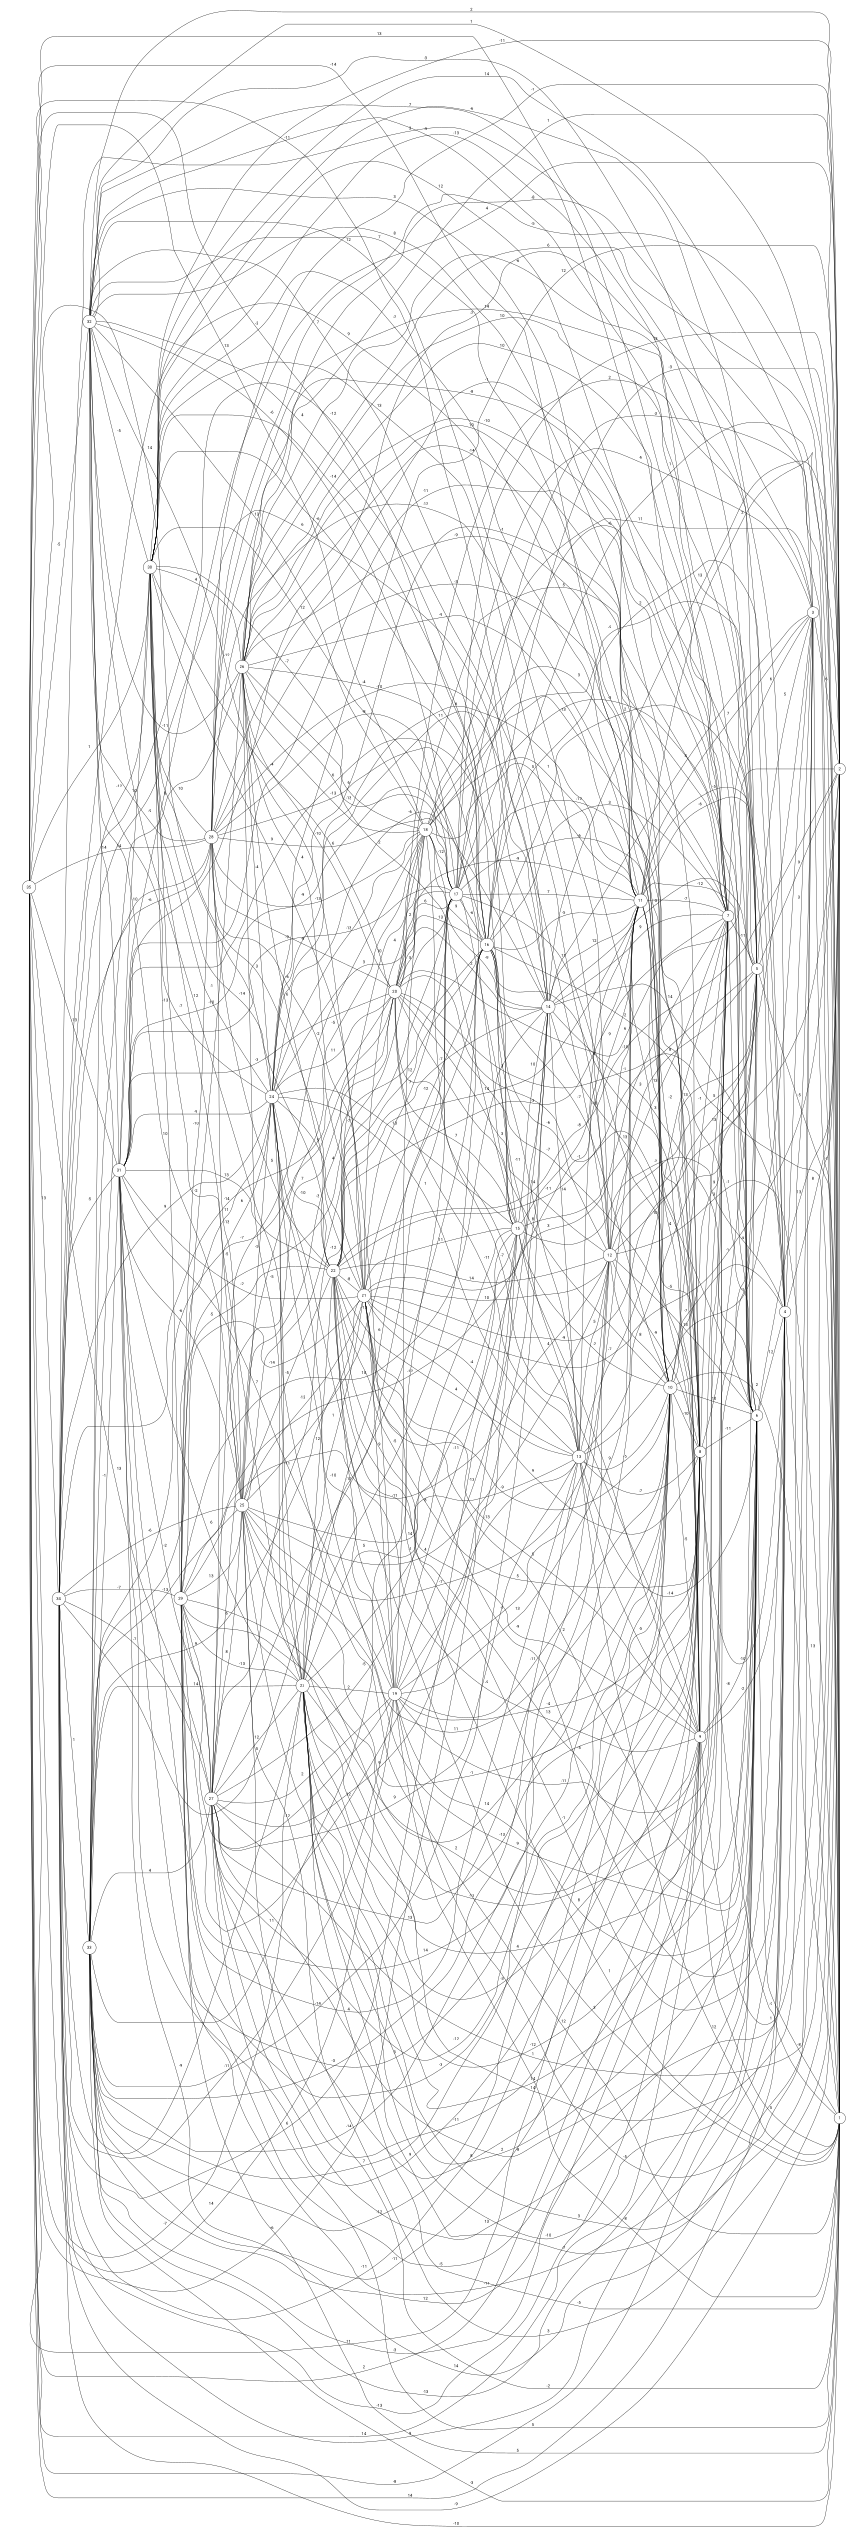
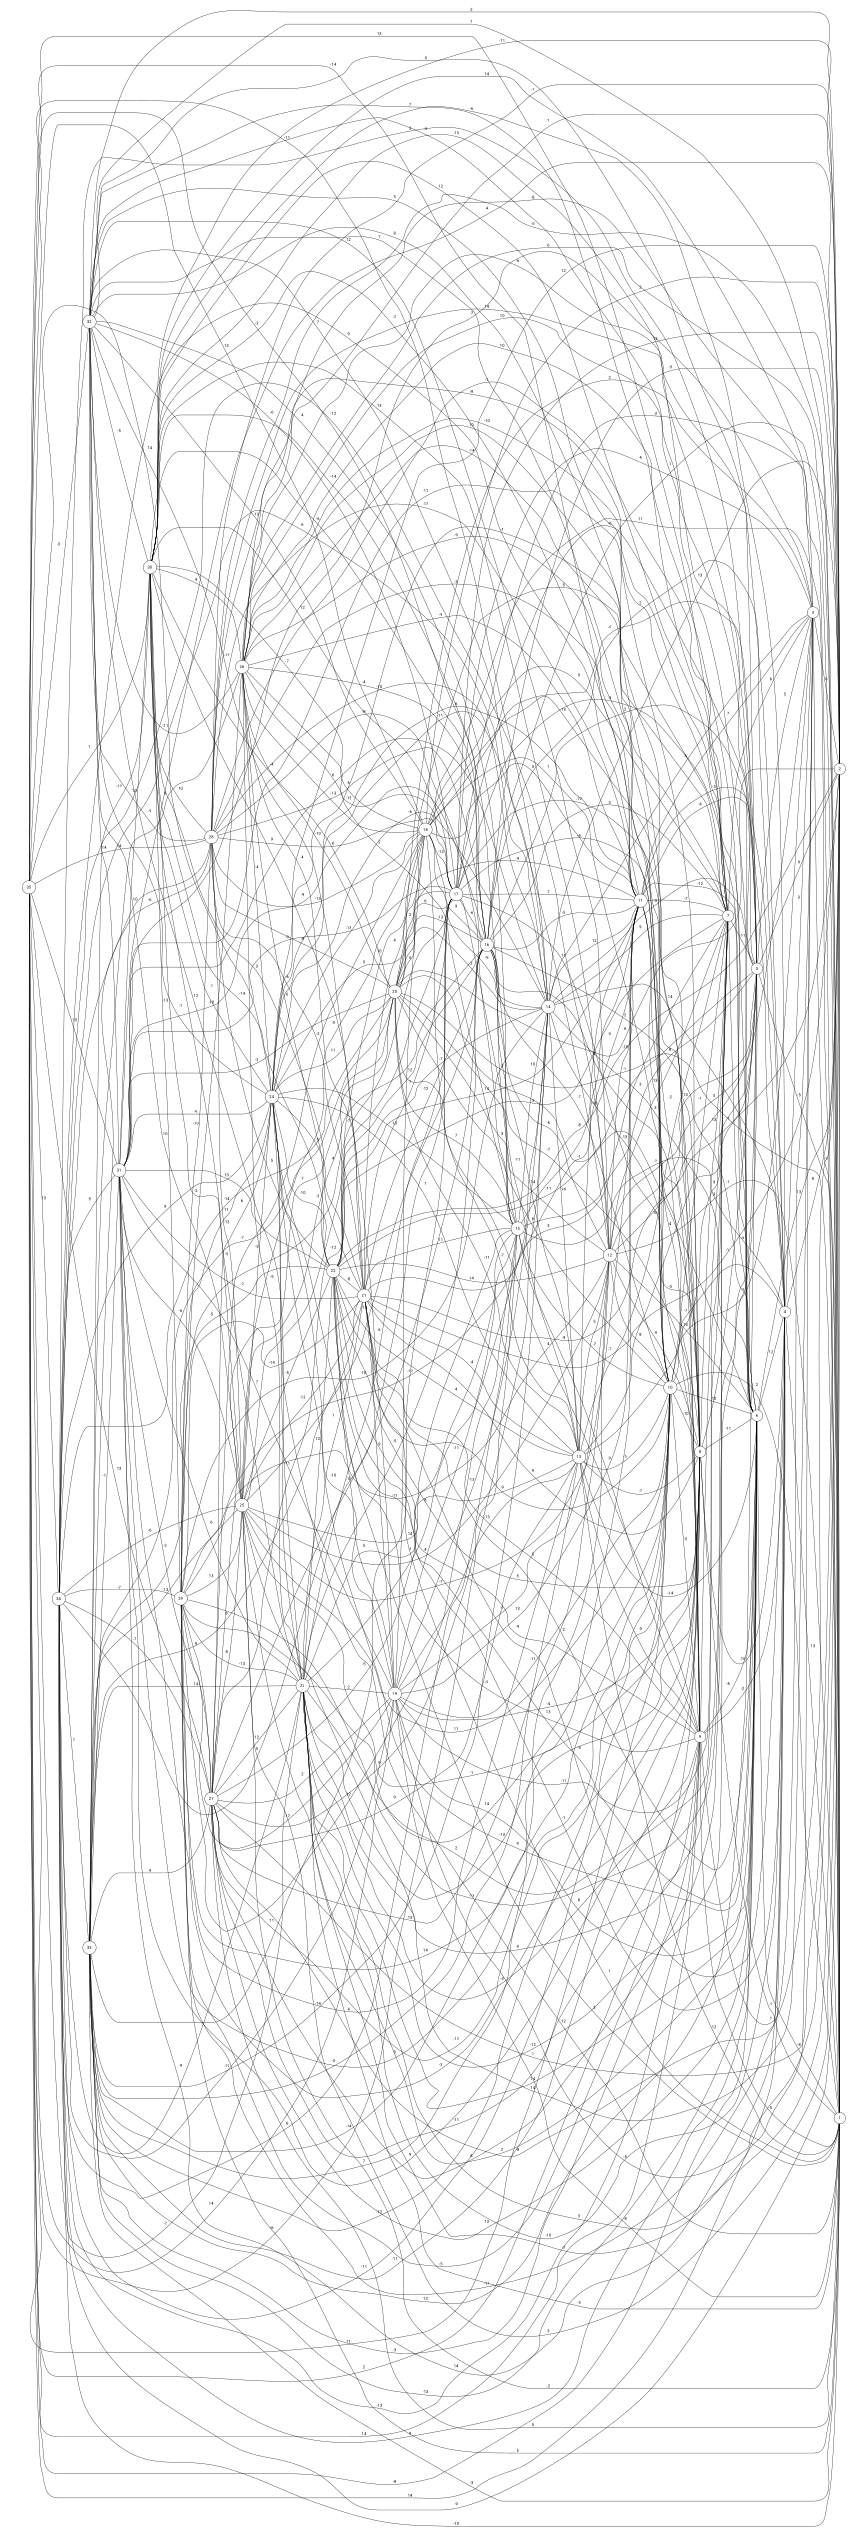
edge "2" -- "11": now "2" -- "18"
edge "12" -- "21": removed, label "10"
